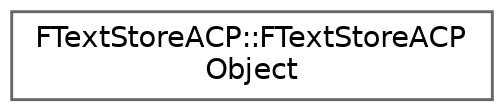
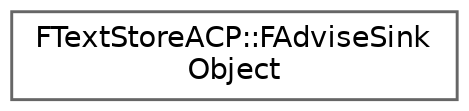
node "FTextStoreACP::FTextStoreACP Object": label "FTextStoreACP::FTextStoreACP Object" -> "FTextStoreACP::FAdviseSink Object"
